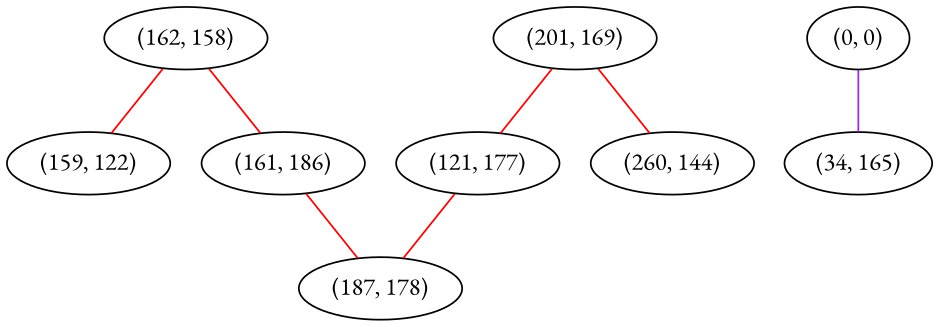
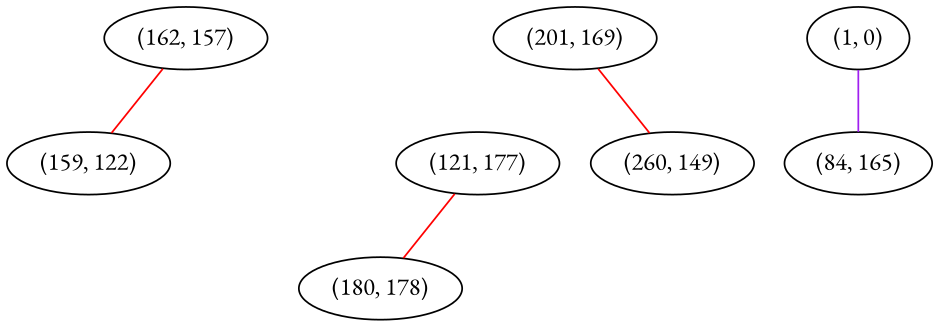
node "(162, 158)": label "(162, 158)" -> "(162, 157)"
node "(0, 0)": label "(0, 0)" -> "(1, 0)"
edge "(201, 169)" -- "(121, 177)": removed
node "(161, 186)": removed
node "(260, 144)": label "(260, 144)" -> "(260, 149)"
node "(34, 165)": label "(34, 165)" -> "(84, 165)"
node "(187, 178)": label "(187, 178)" -> "(180, 178)"
